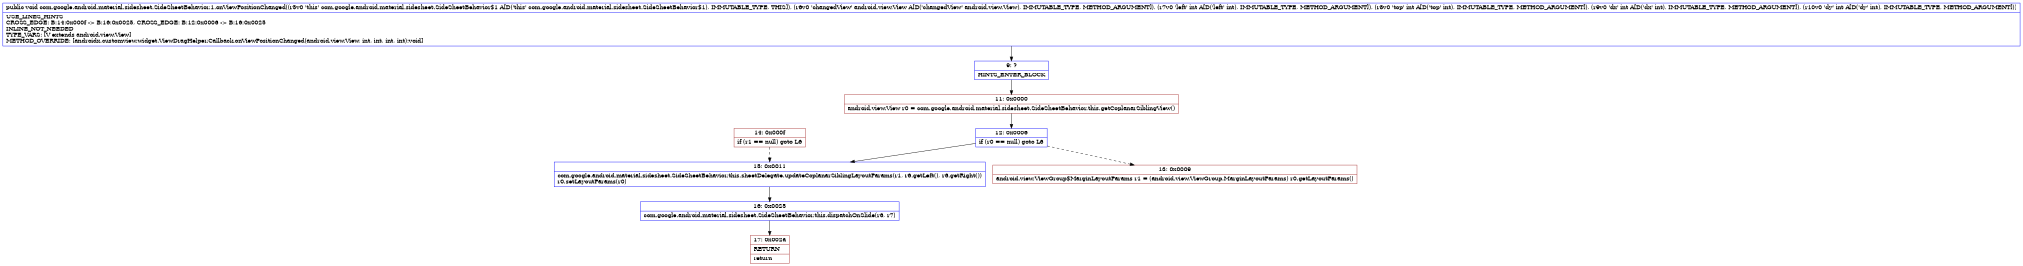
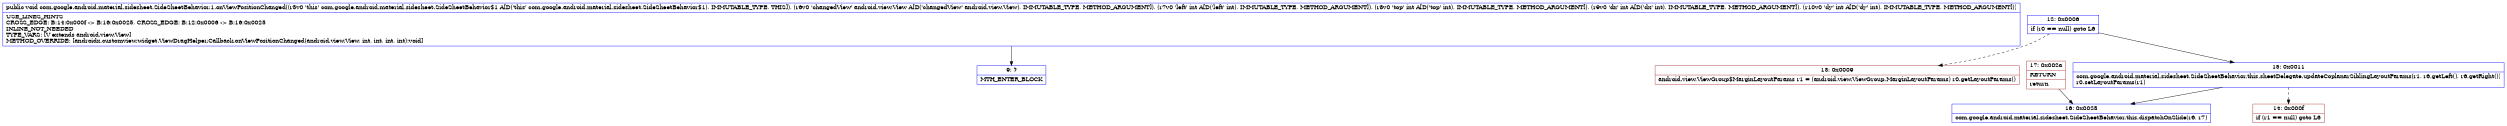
node "9: ?": text "HINTS_ENTER_BLOCK" -> "MTH_ENTER_BLOCK"
node "11: 0x0000": removed
edge "14: 0x000f" -> "15: 0x0011": reversed
node "15: 0x0011": text "r0.setLayoutParams(r0)" -> "r0.setLayoutParams(r1)"
edge "16: 0x0025" -> "17: 0x002a": reversed
